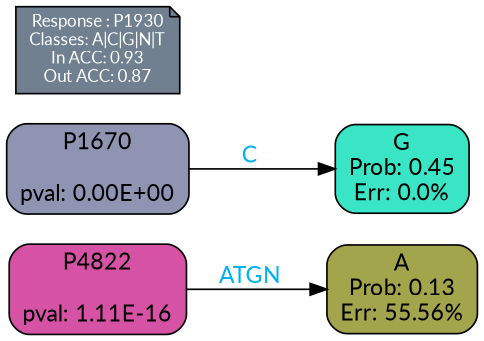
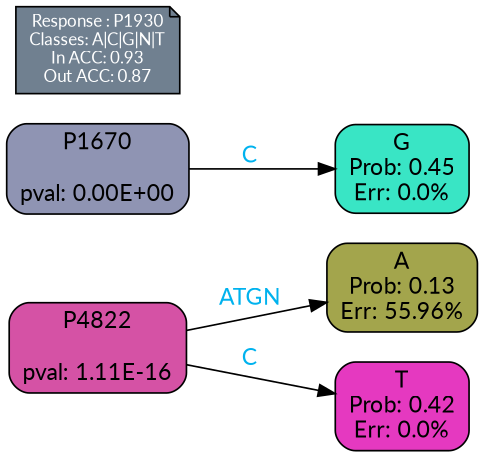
node "A Prob: 0.13 Err: 55.56%": label "A Prob: 0.13 Err: 55.56%" -> "A Prob: 0.13 Err: 55.96%"
node "T Prob: 0.42 Err: 0.0%": added
